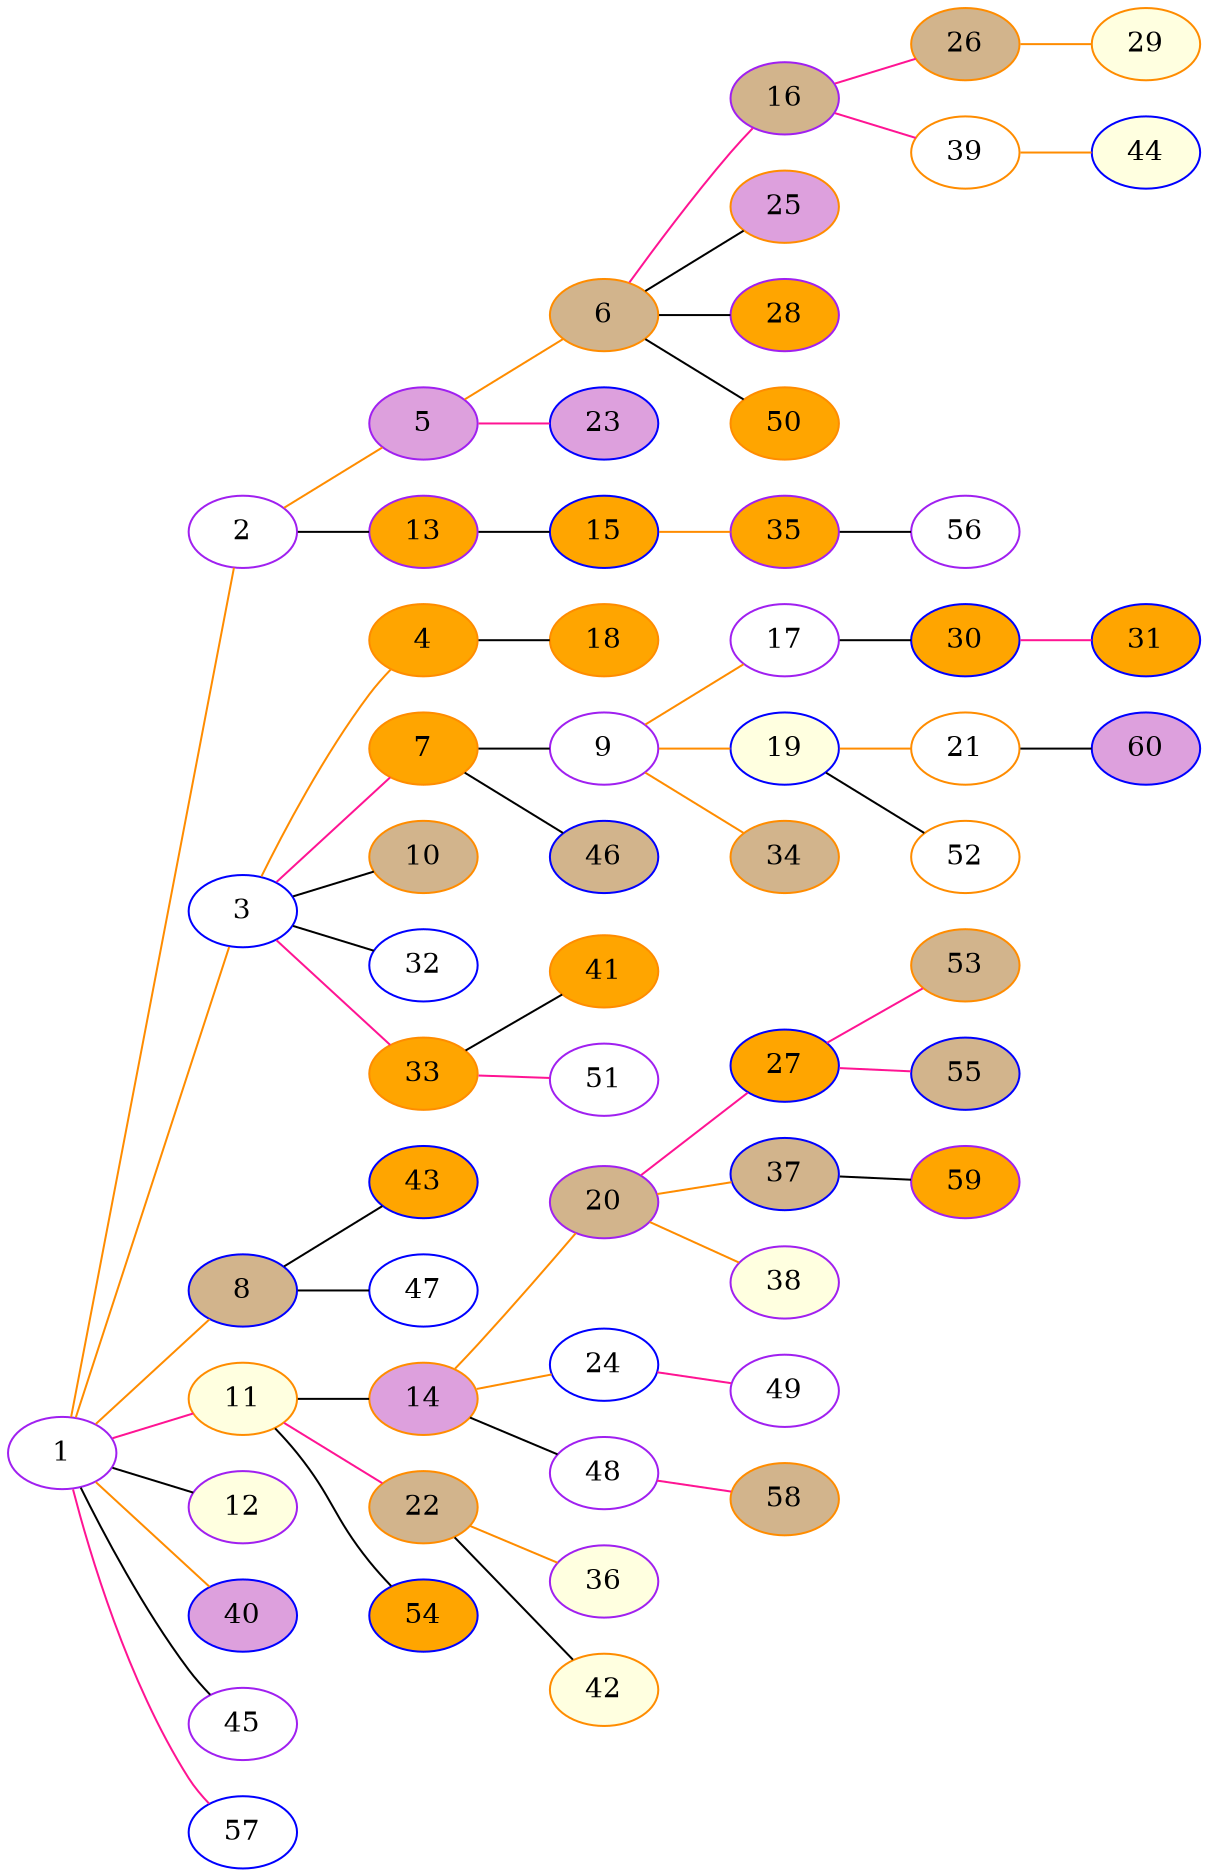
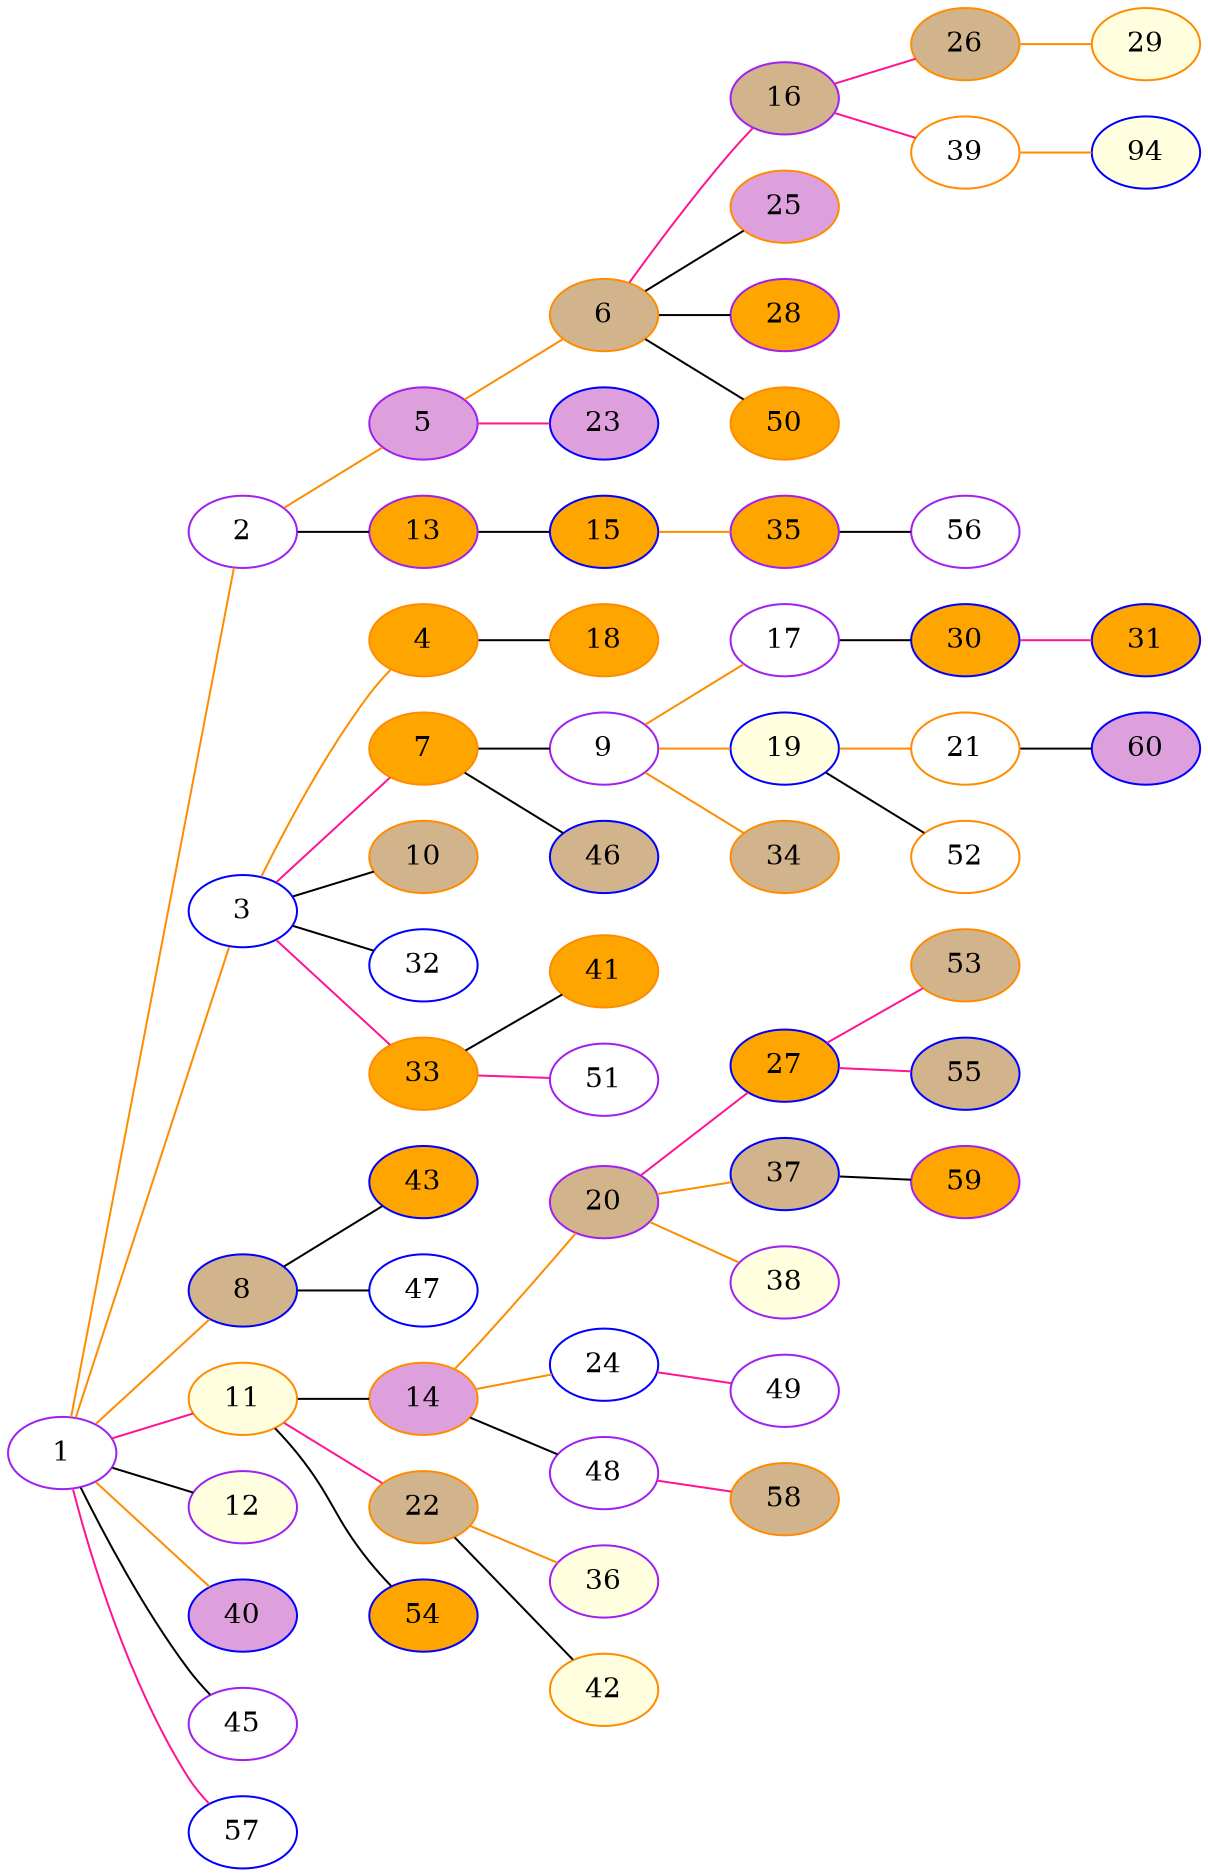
node "44": label "44" -> "94"
